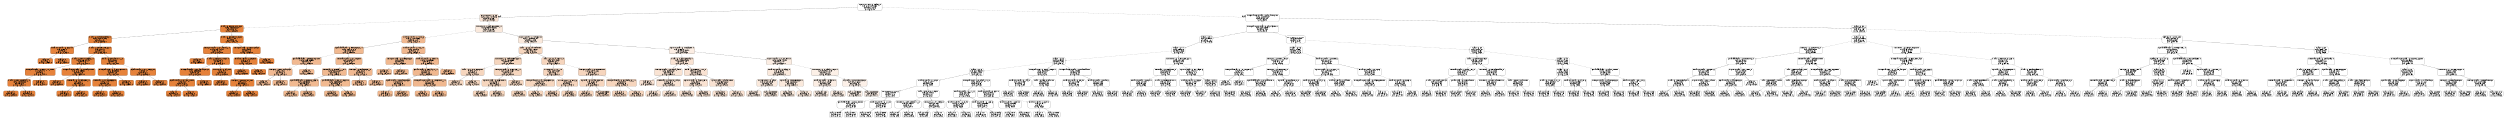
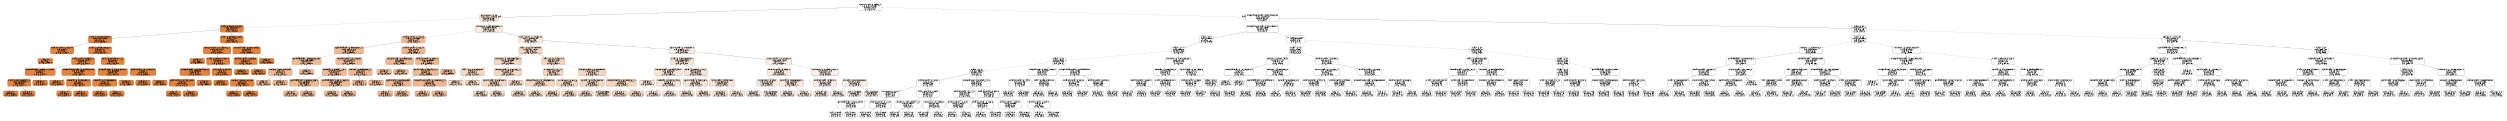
node "mae = 0.0 samples = 1 value = 749610.0": removed
